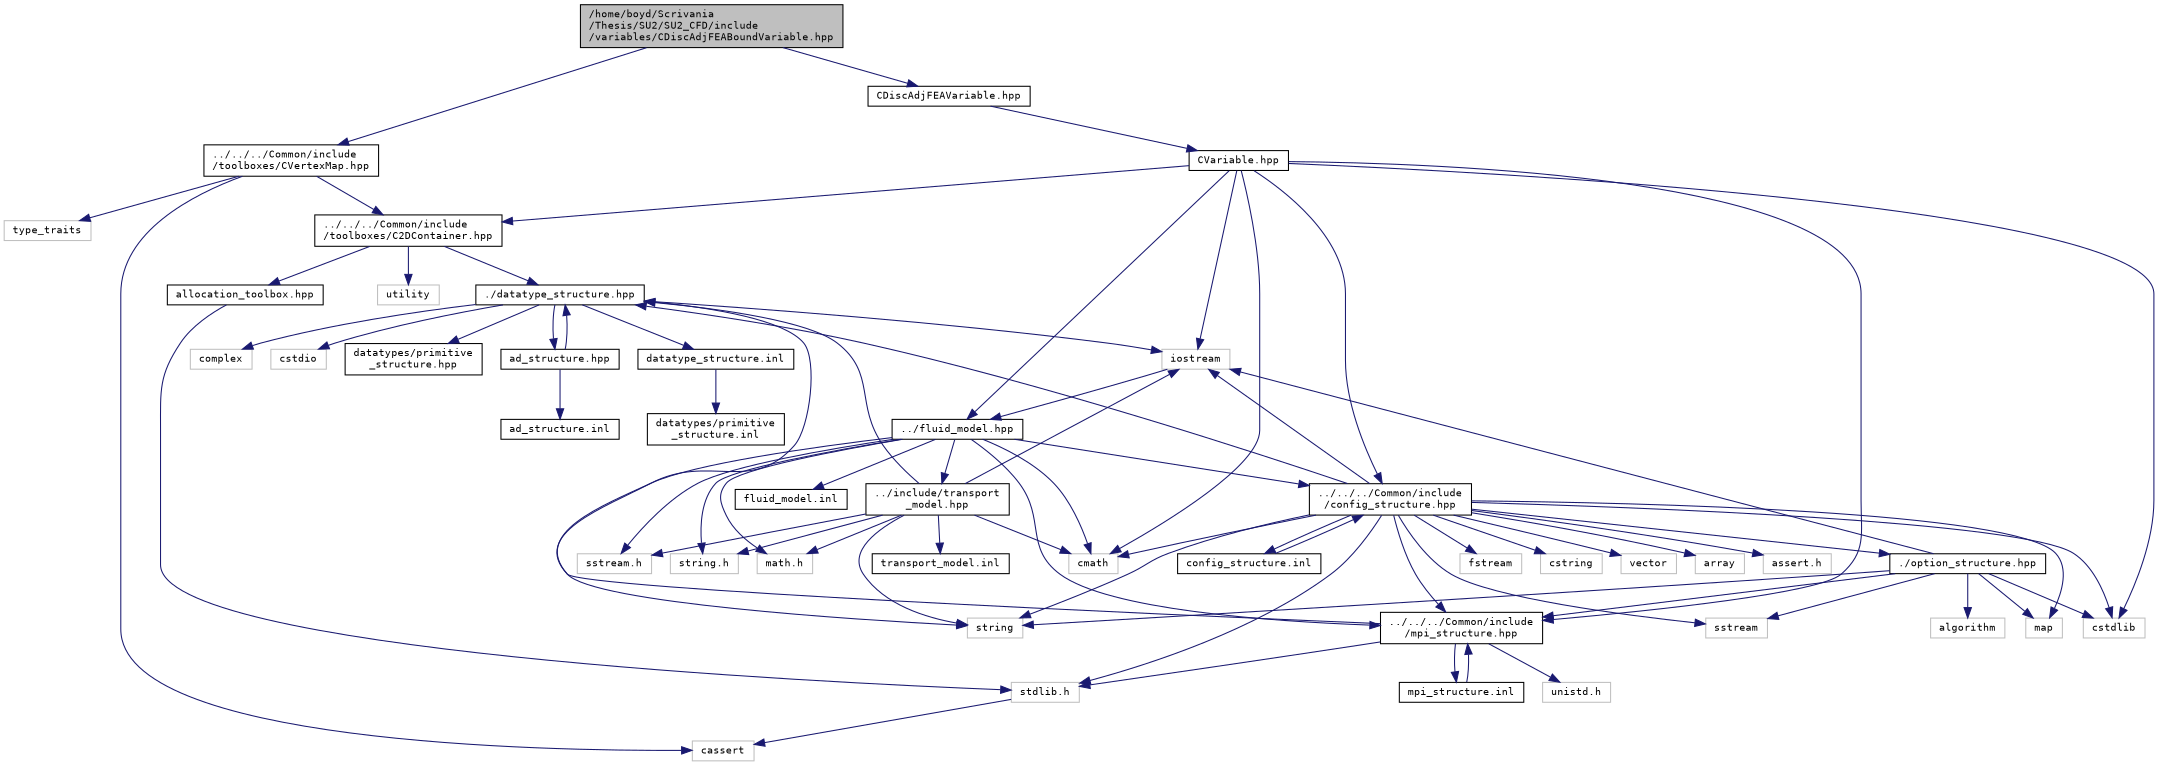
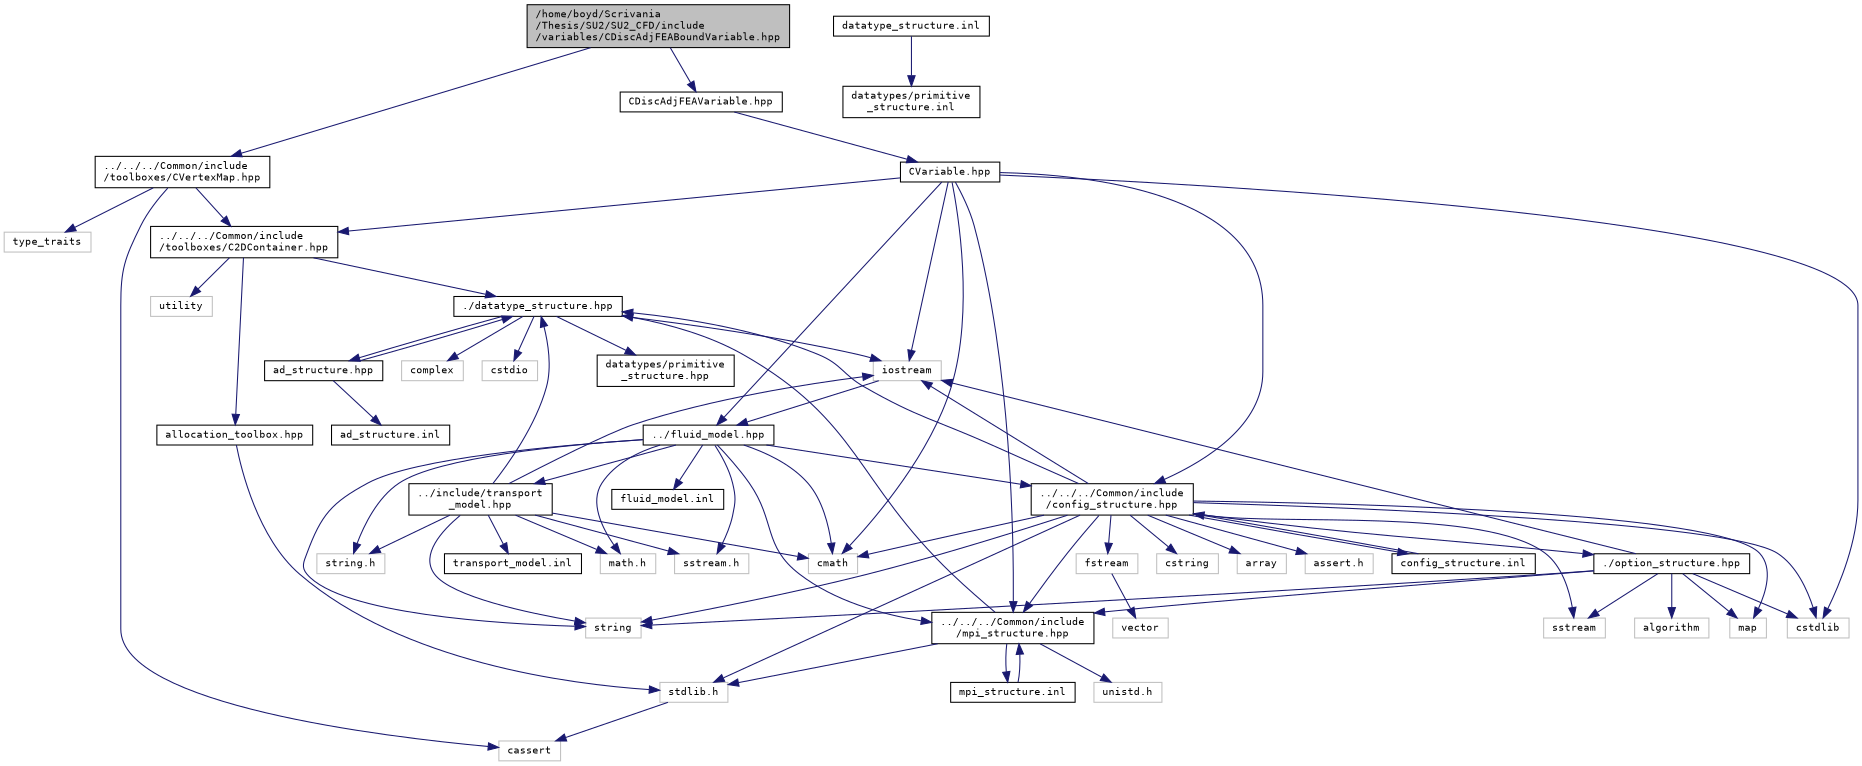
edge "./datatype_structure.hpp" -> "datatype_structure.inl": removed
edge "../../../Common/include /config_structure.hpp" -> "vector": now "fstream" -> "vector"
